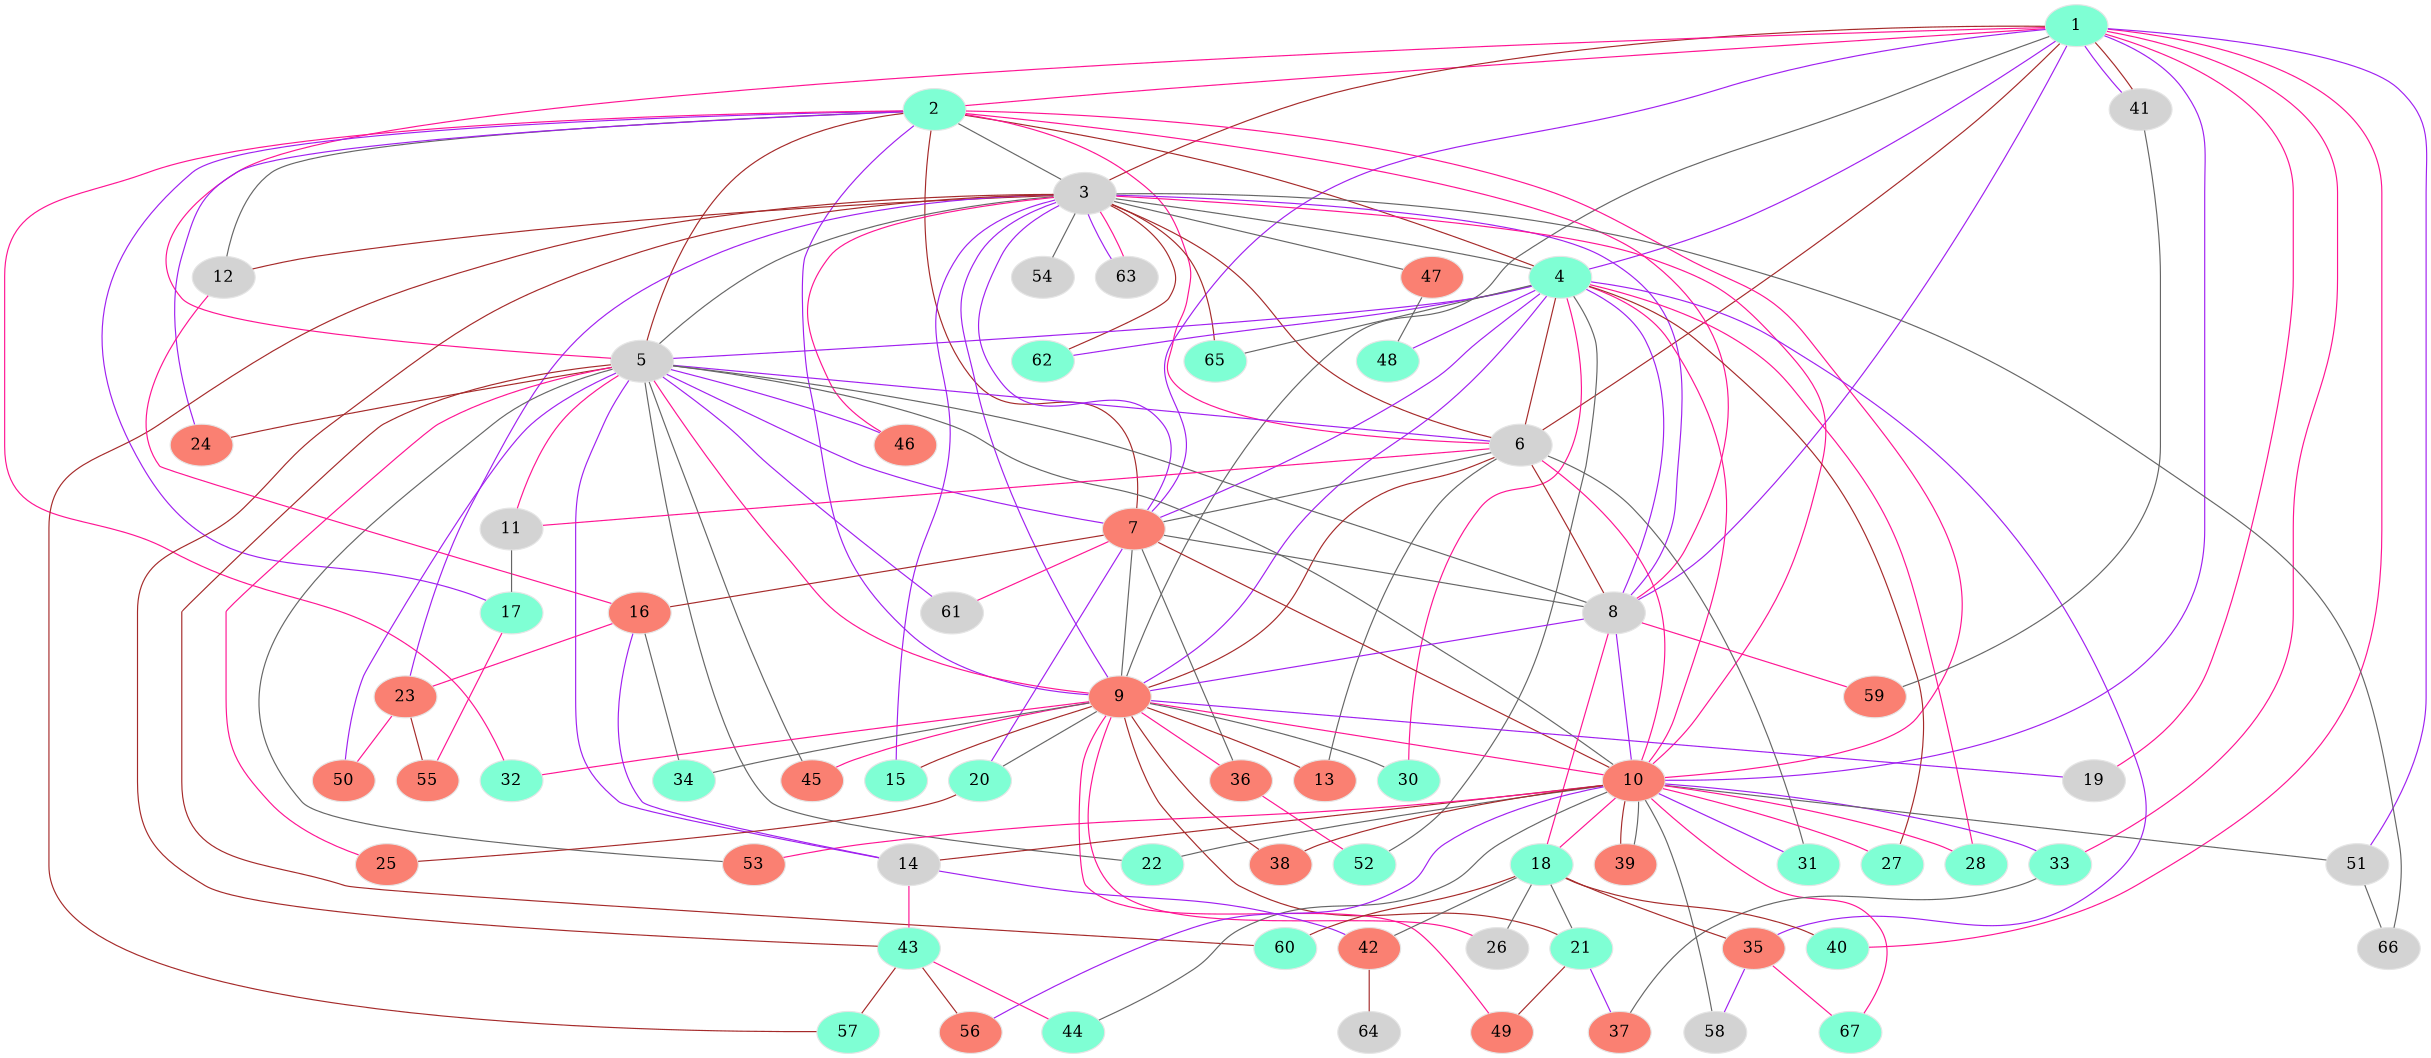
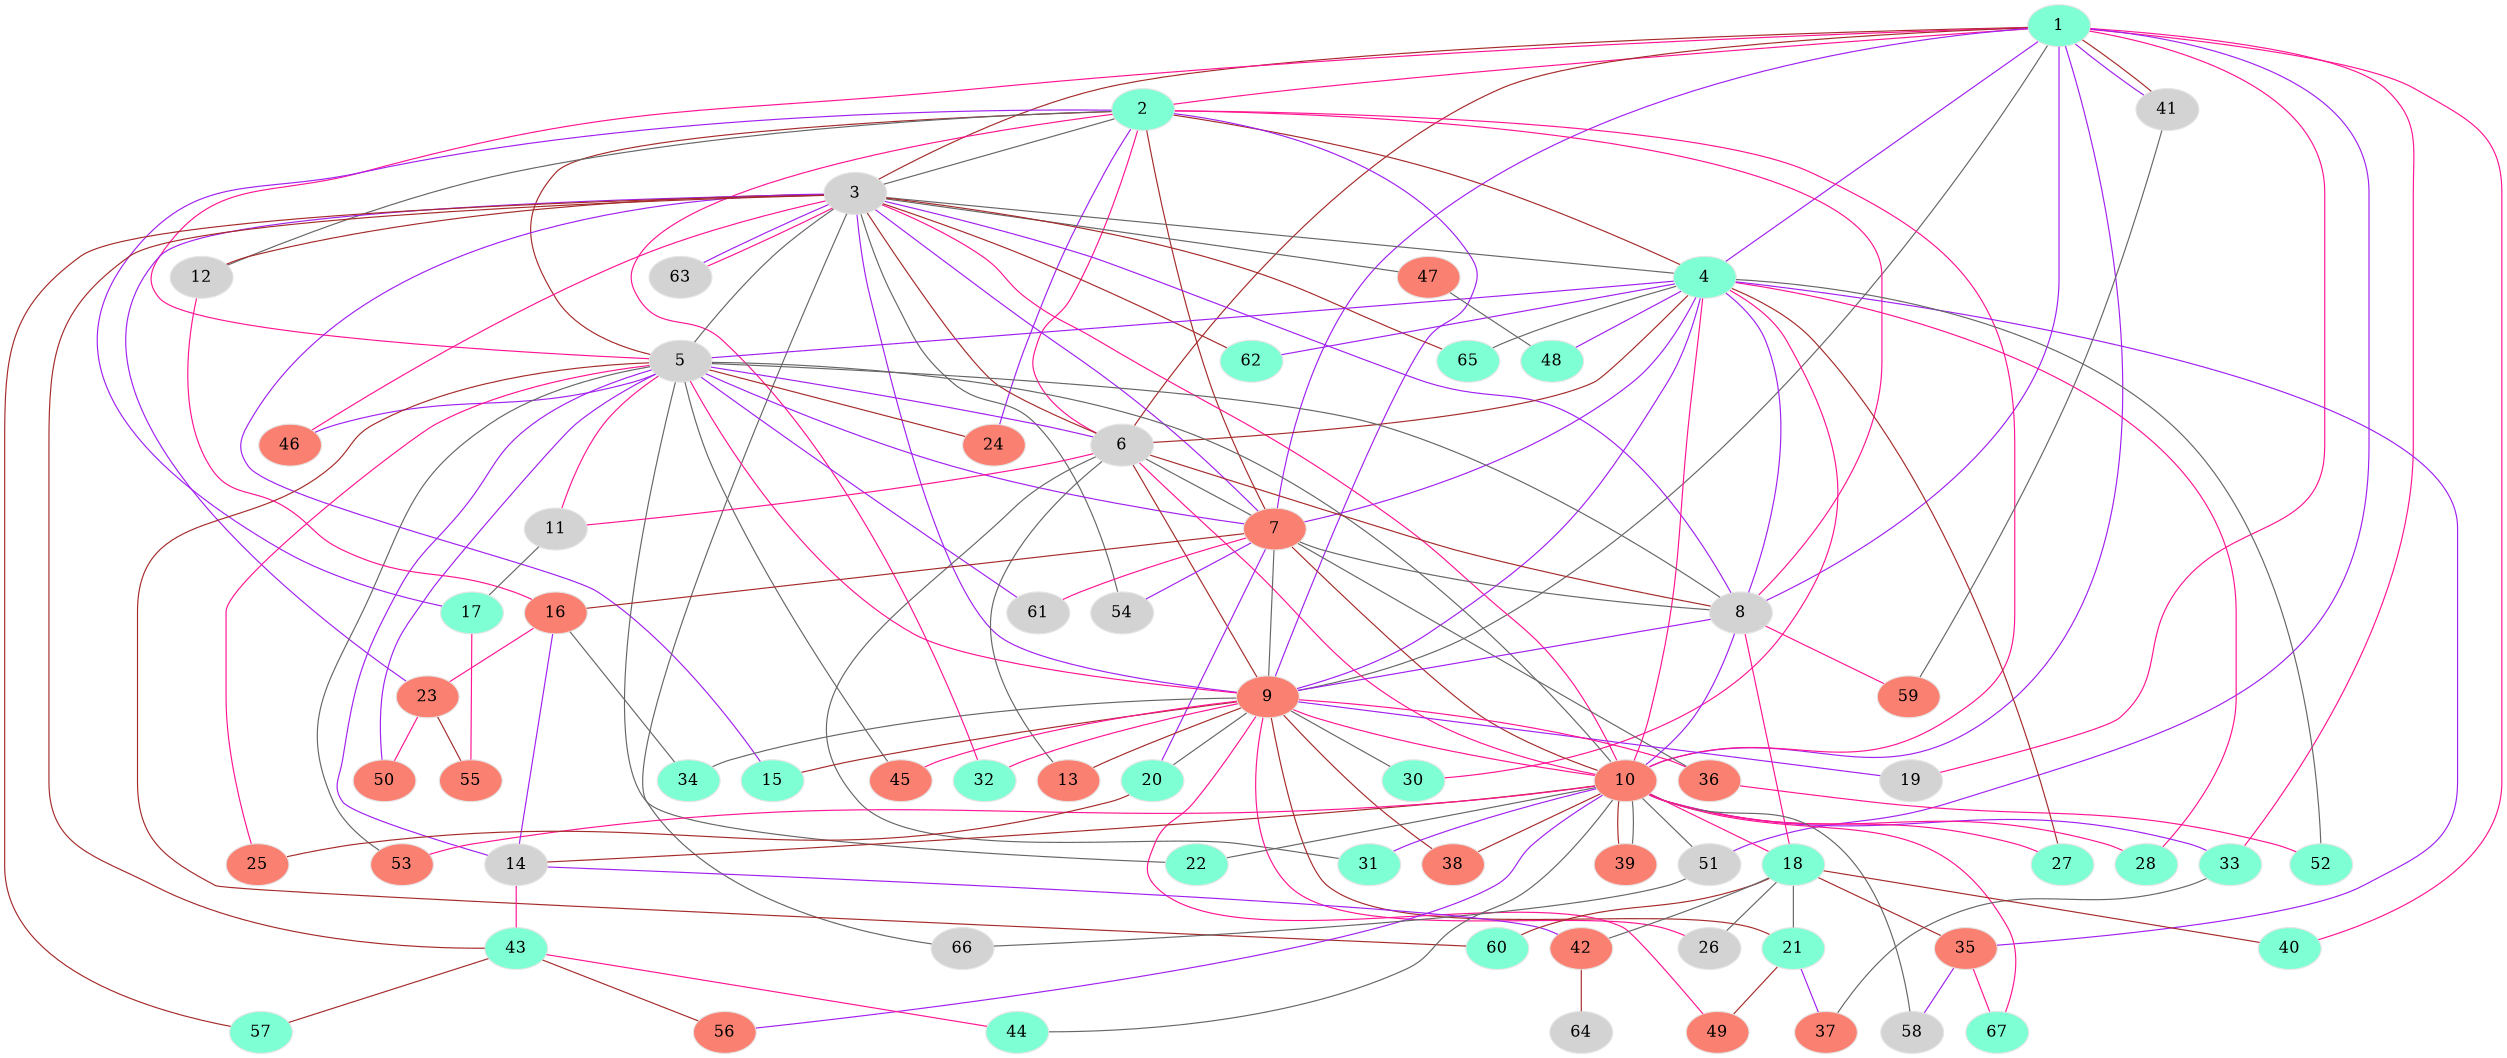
edge "7" -- "54": added
